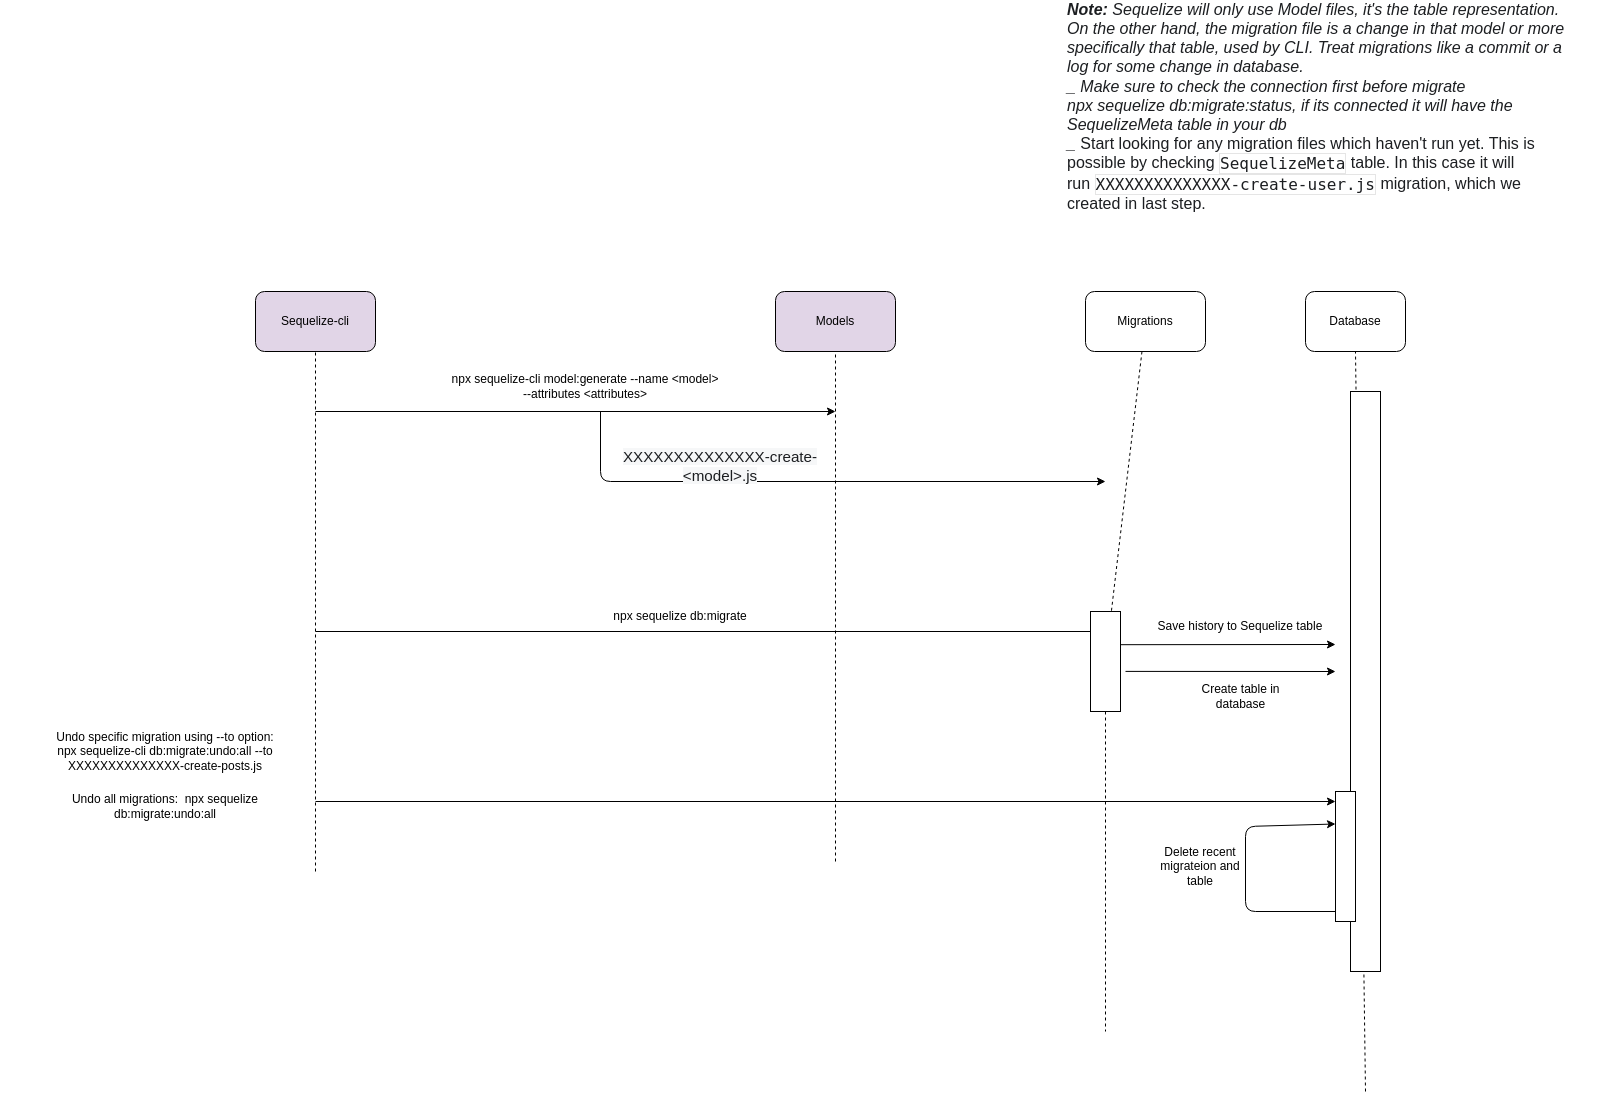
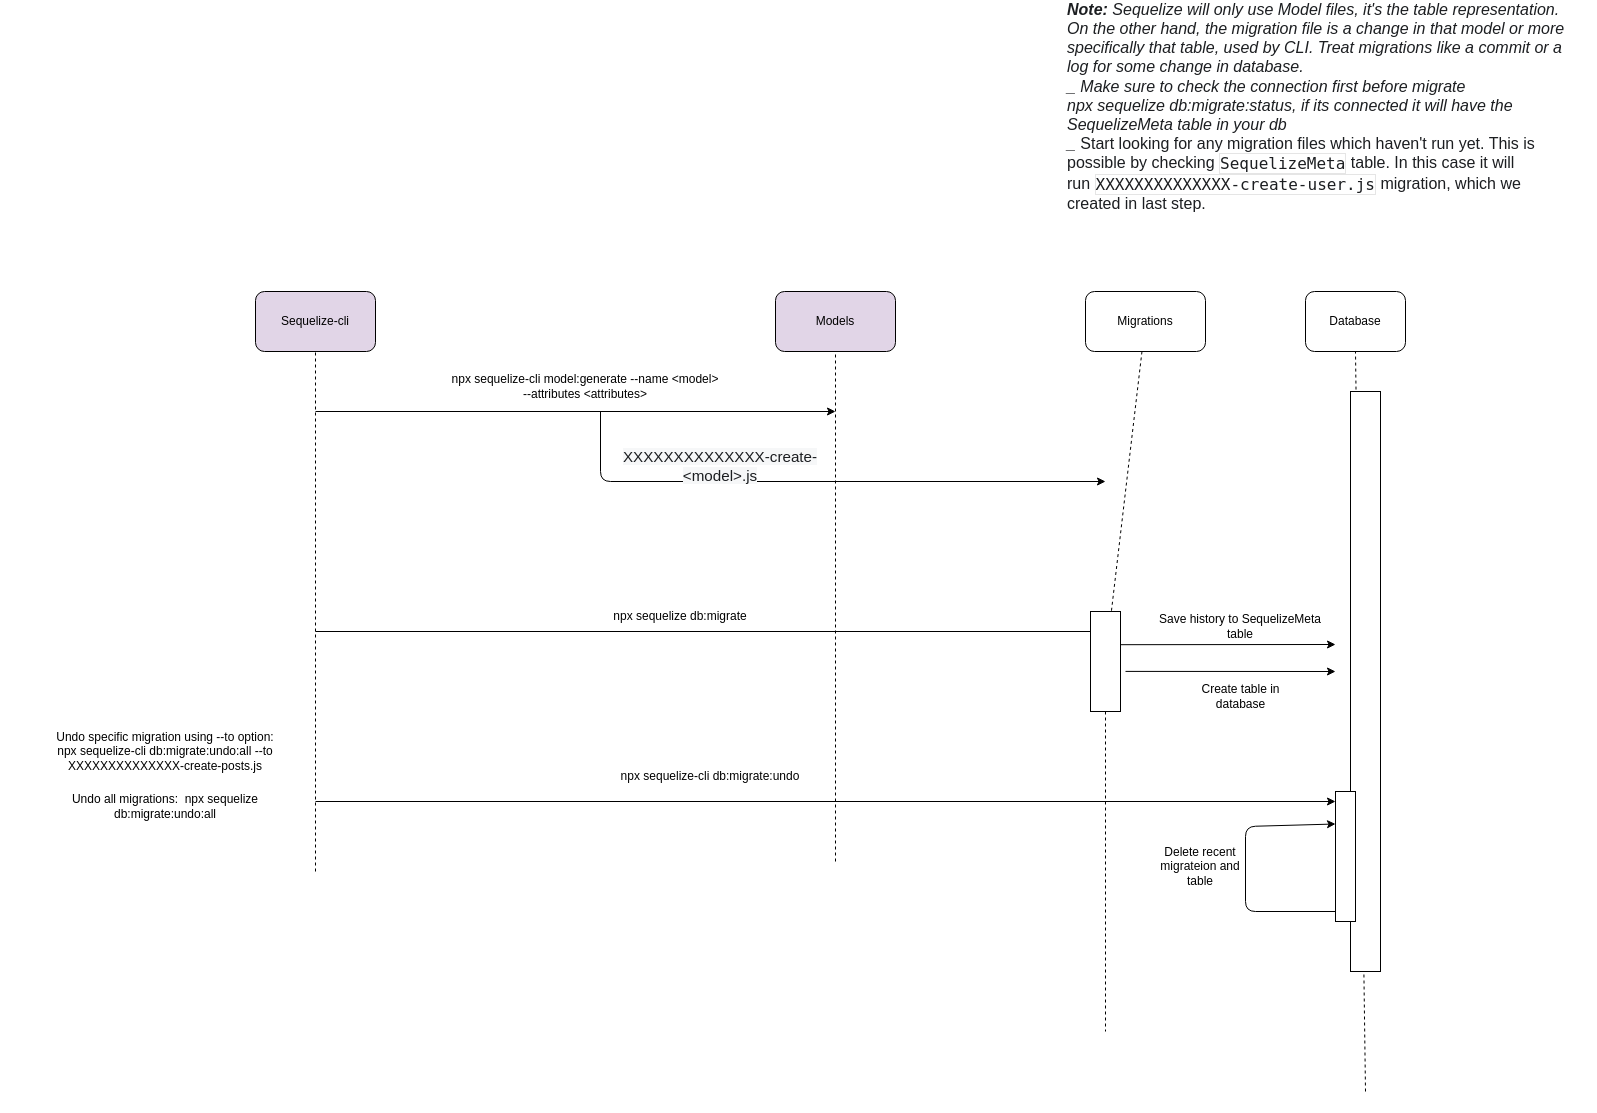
node "Save history to Sequelize table": label "Save history to Sequelize table" -> "Save history to SequelizeMeta table"
node "npx sequelize-cli db:migrate:undo": added
